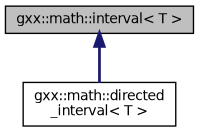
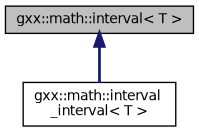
node "gxx::math::directed _interval< T >": label "gxx::math::directed _interval< T >" -> "gxx::math::interval _interval< T >"
